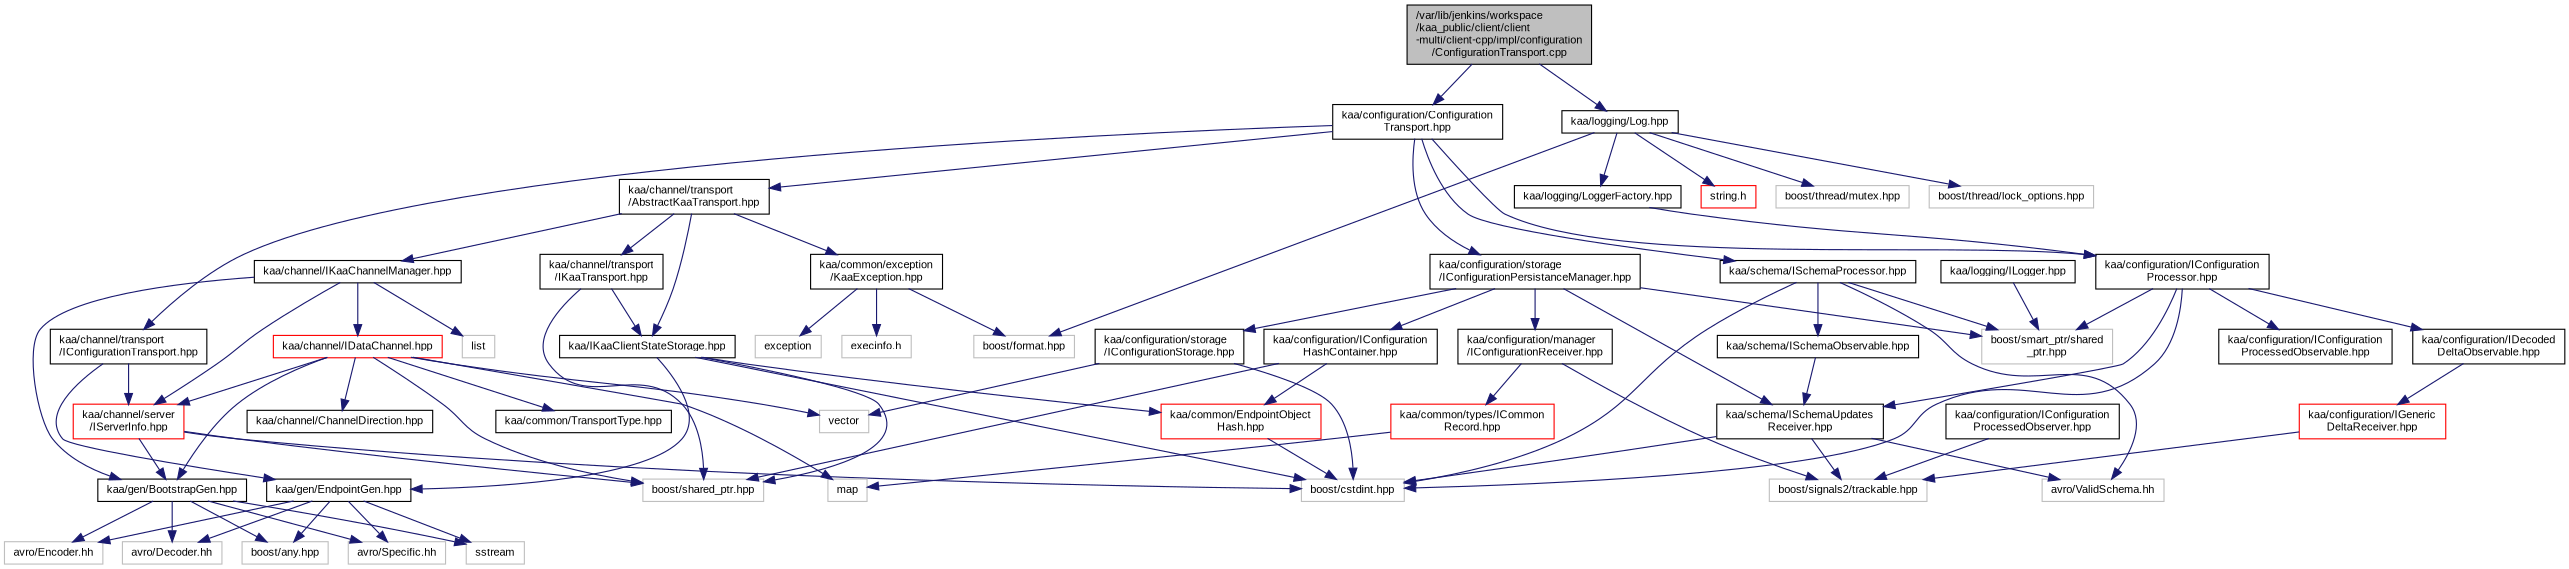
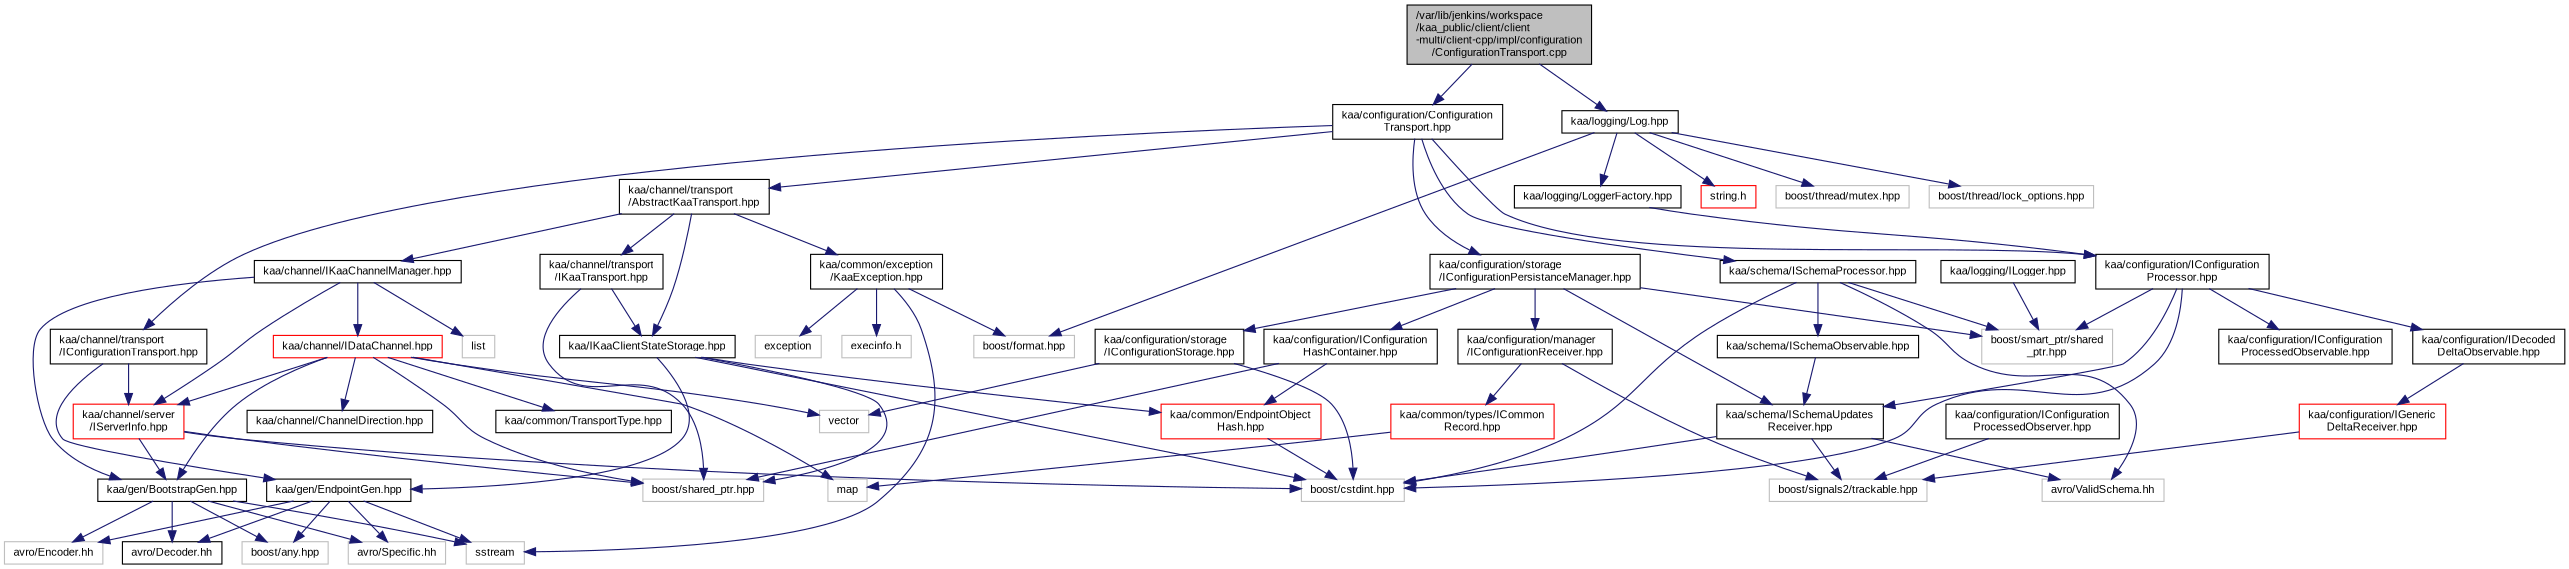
edge "kaa/common/exception /KaaException.hpp" -> "sstream": added
node "avro/Decoder.hh": color grey75 -> black
